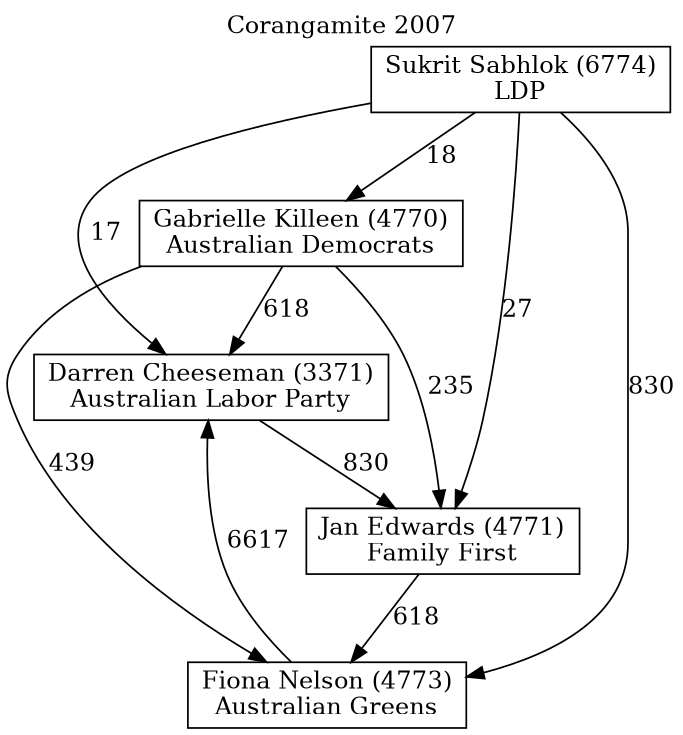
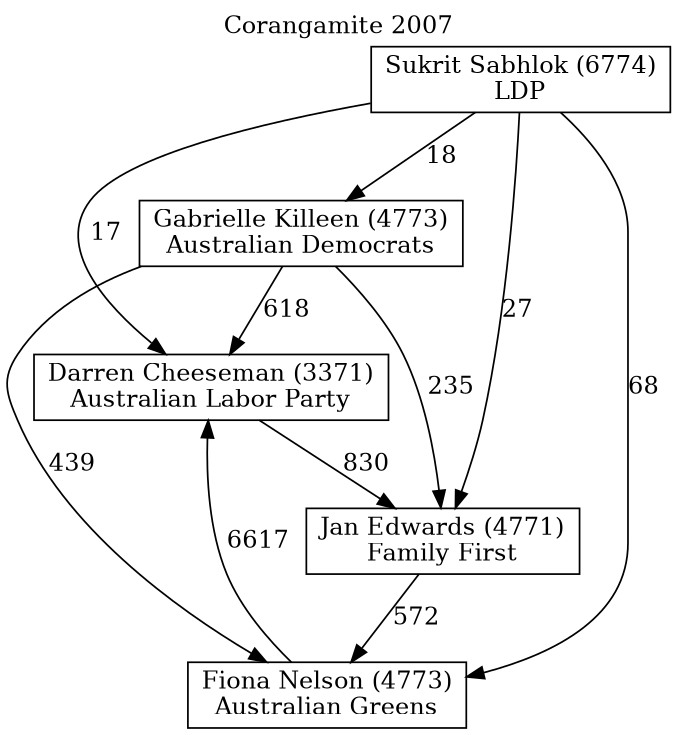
node "Gabrielle Killeen (4770) Australian Democrats": label "Gabrielle Killeen (4770) Australian Democrats" -> "Gabrielle Killeen (4773) Australian Democrats"
edge "Sukrit Sabhlok (6774) LDP" -> "Fiona Nelson (4773) Australian Greens": label "830" -> "68"
edge "Jan Edwards (4771) Family First" -> "Fiona Nelson (4773) Australian Greens": label "618" -> "572"
